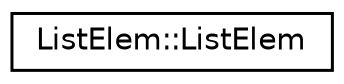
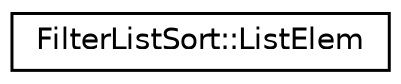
node "ListElem::ListElem": label "ListElem::ListElem" -> "FilterListSort::ListElem"
